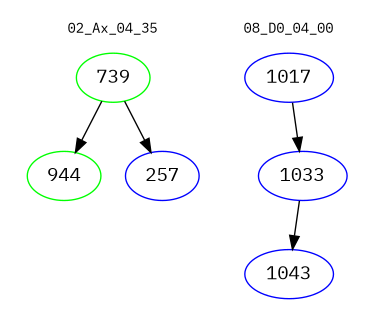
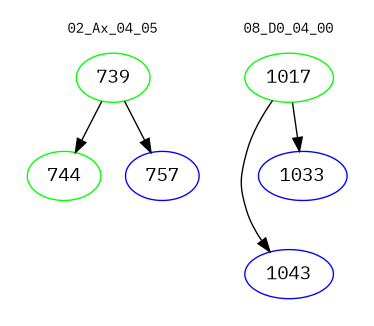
cluster "02_Ax_04_35": label "02_Ax_04_35" -> "02_Ax_04_05"
node "1017": color blue -> green
node "944": label "944" -> "744"
node "257": label "257" -> "757"
edge "1033" -> "1043": now "1017" -> "1043"
